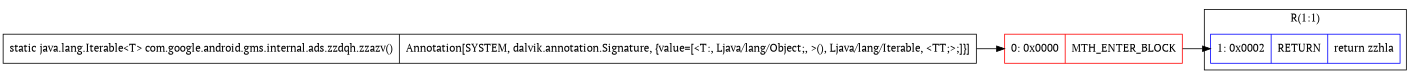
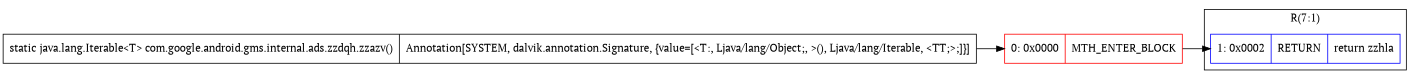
cluster "R(1:1)": label "R(1:1)" -> "R(7:1)"
